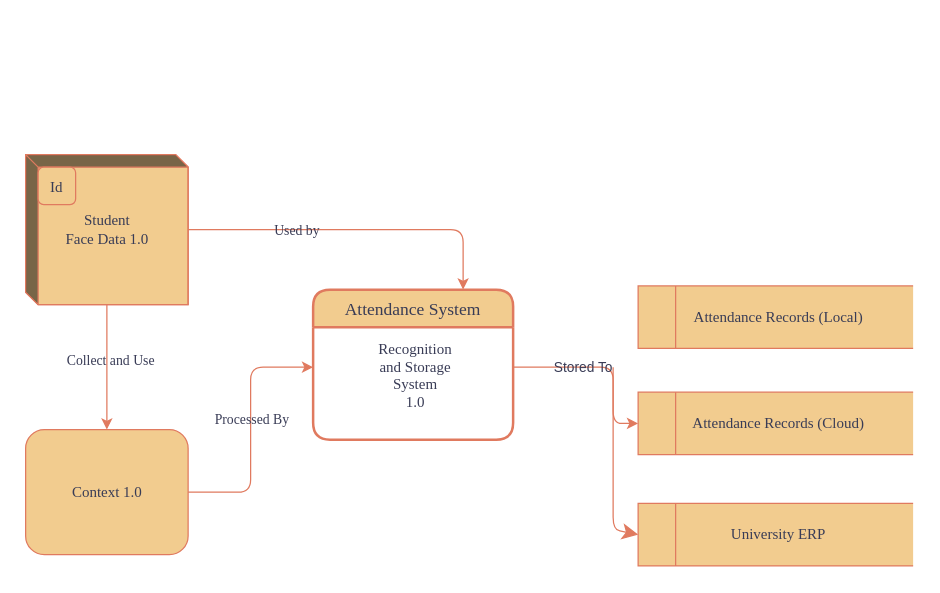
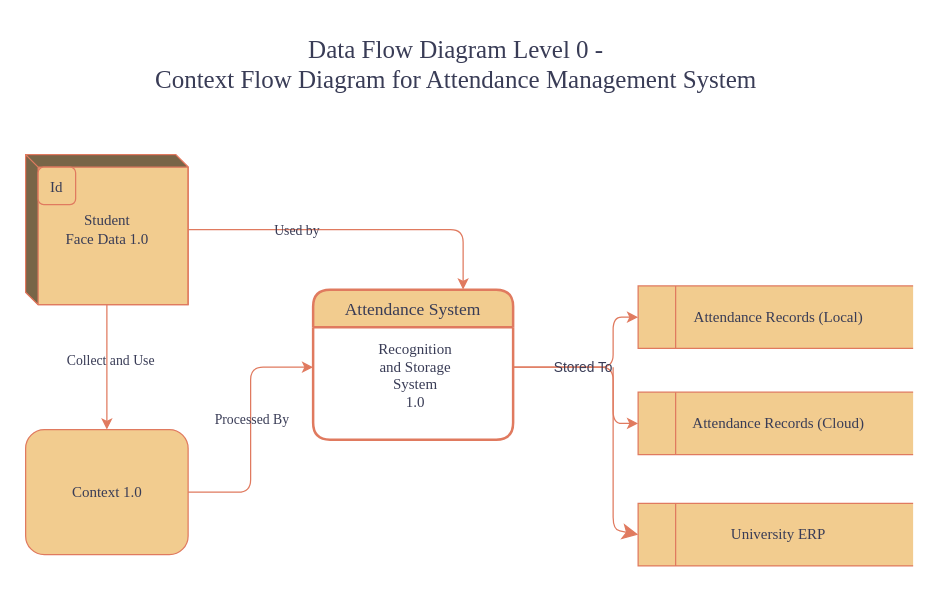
node "Data Flow Diagram Level 0 - Context Flow Diagram for Attendance Management System": added
edge "Recognition and Storage System 1.0" -> "Attendance Records (Local)": added
